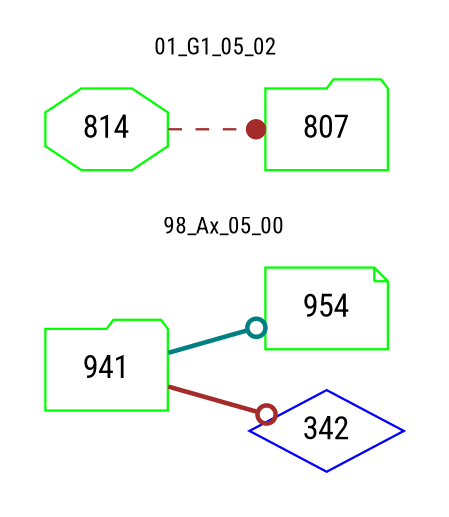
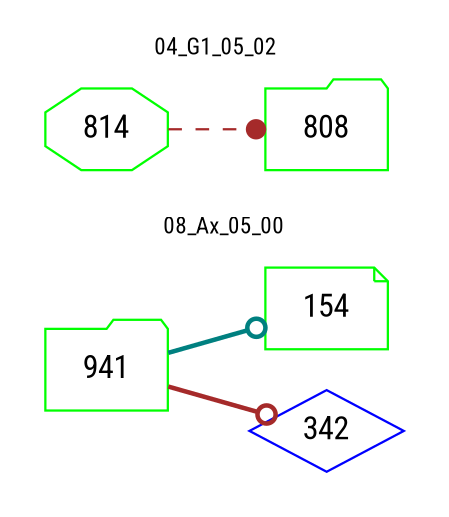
cluster "01_G1_05_02": label "01_G1_05_02" -> "04_G1_05_02"
node "807": label "807" -> "808"
cluster "98_Ax_05_00": label "98_Ax_05_00" -> "08_Ax_05_00"
node "954": label "954" -> "154"
